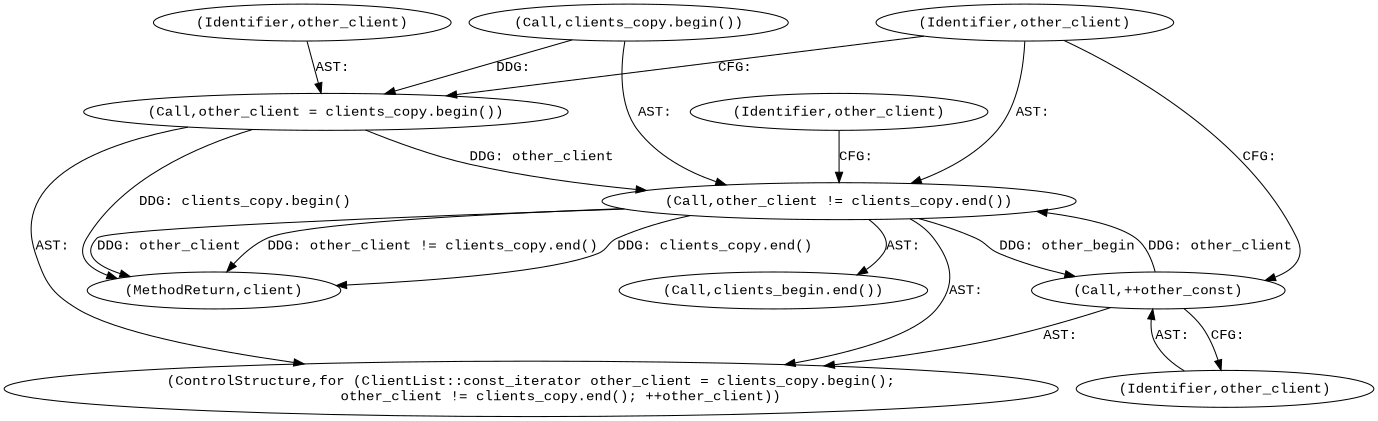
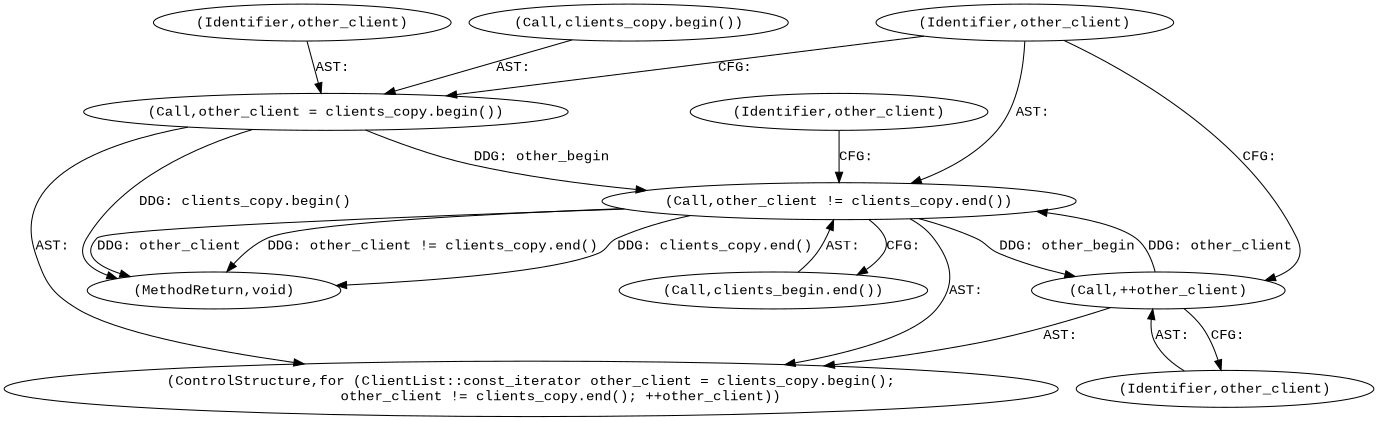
edge "(Call,clients_copy.begin())" -> "(Call,other_client = clients_copy.begin())": label "DDG: " -> "AST: "
edge "(Call,clients_copy.begin())" -> "(Call,other_client != clients_copy.end())": now "(Call,clients_begin.end())" -> "(Call,other_client != clients_copy.end())"
edge "(Call,other_client = clients_copy.begin())" -> "(Call,other_client != clients_copy.end())": label "DDG: other_client" -> "DDG: other_begin"
edge "(Call,other_client != clients_copy.end())" -> "(Call,clients_begin.end())": label "AST: " -> "CFG: "
node "(MethodReturn,client)": label "(MethodReturn,client)" -> "(MethodReturn,void)"
node "(Call,++other_const)": label "(Call,++other_const)" -> "(Call,++other_client)"
